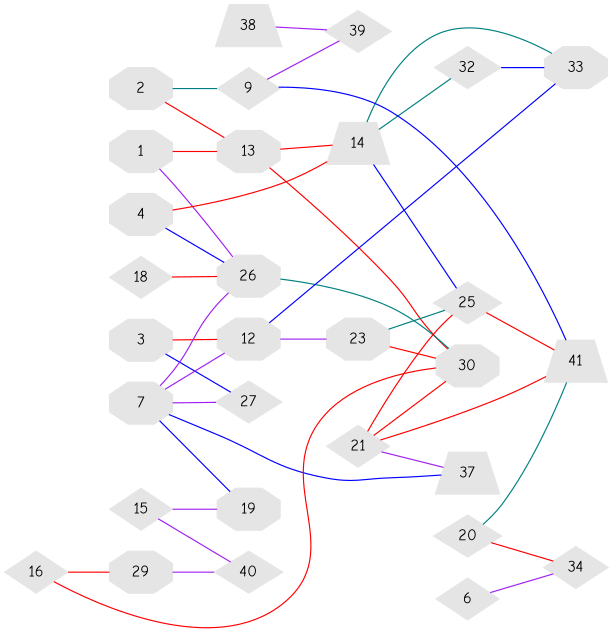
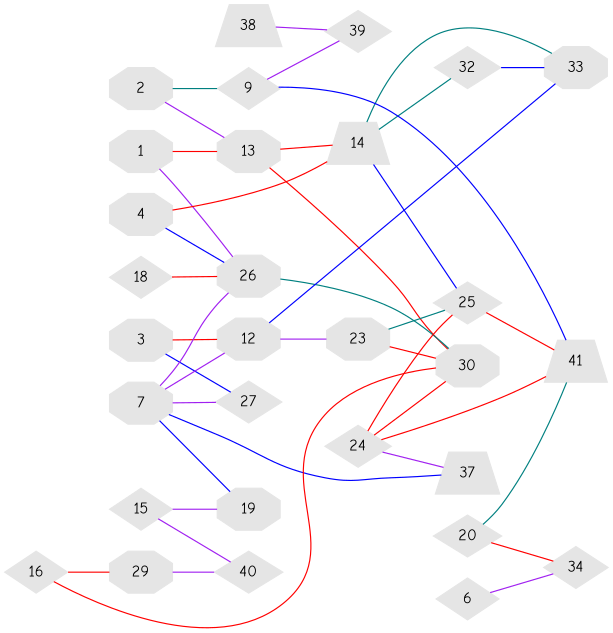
edge "2" -- "13": color red -> purple
node "21": label "21" -> "24"
